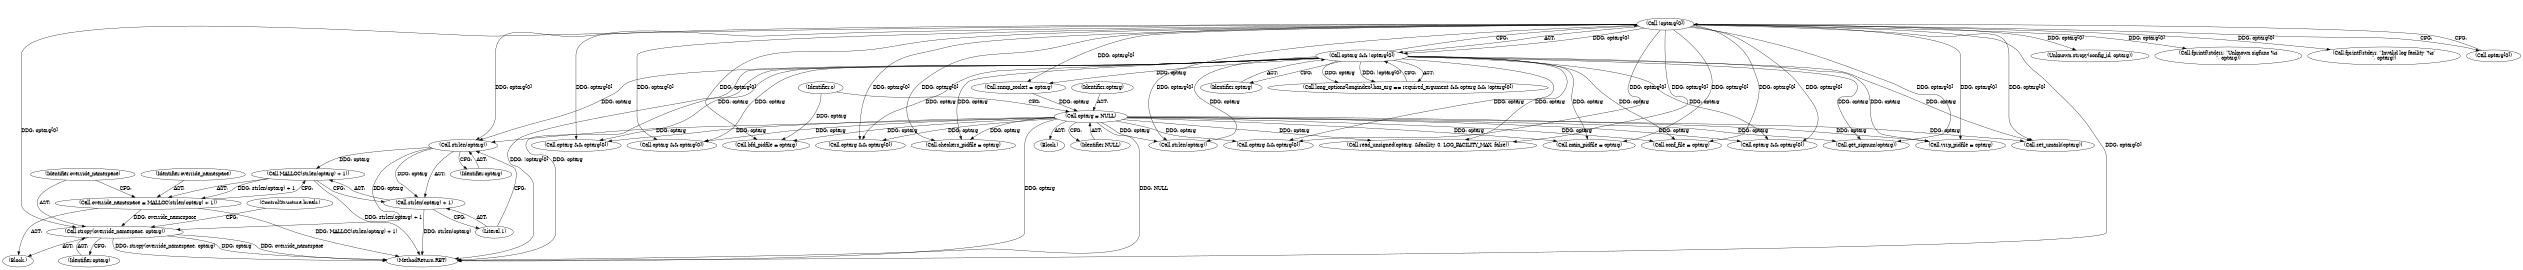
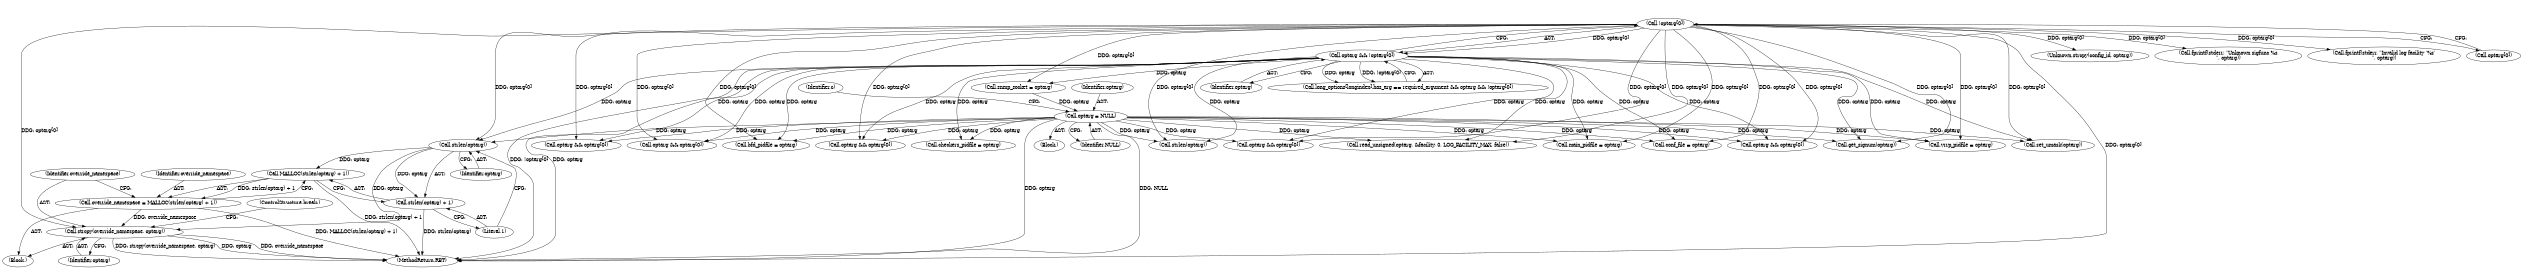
edge "(Call,!optarg[0])" -> "(Call,checkers_pidfile = optarg)": removed, label "DDG: optarg[0]"
edge "(Identifier,c)" -> "(Call,bfd_pidfile = optarg)": now "(Call,optarg && !optarg[0])" -> "(Call,bfd_pidfile = optarg)"
